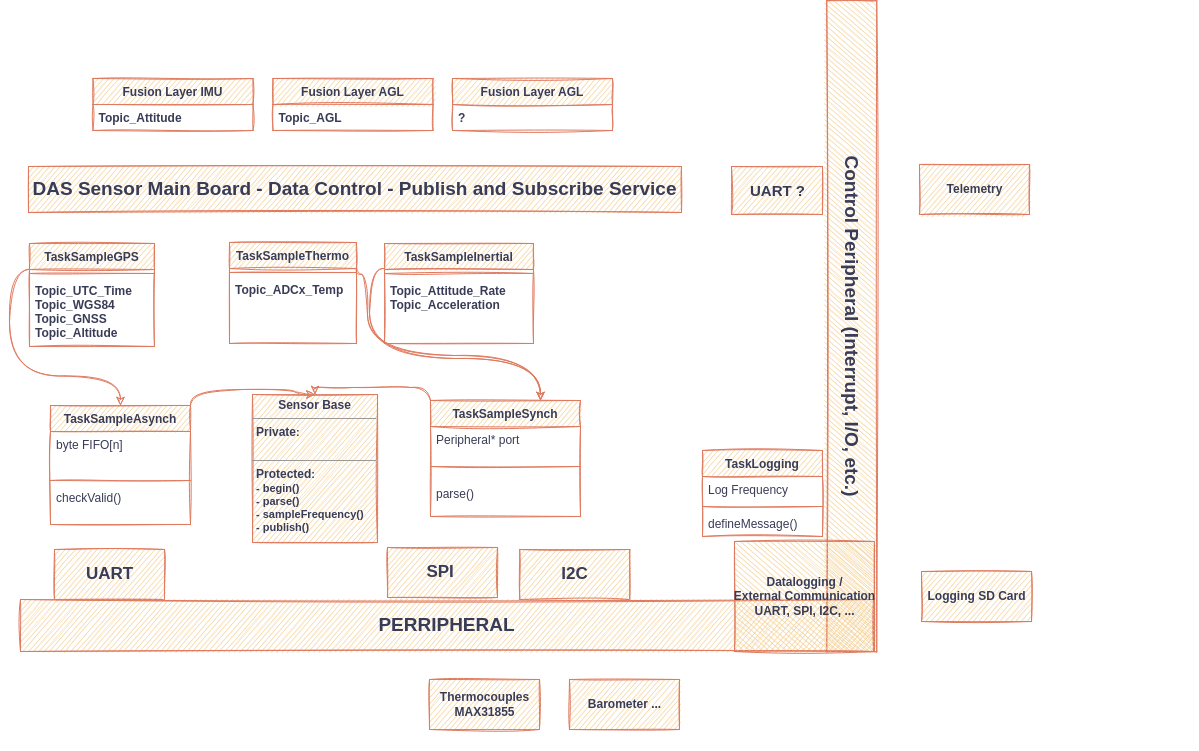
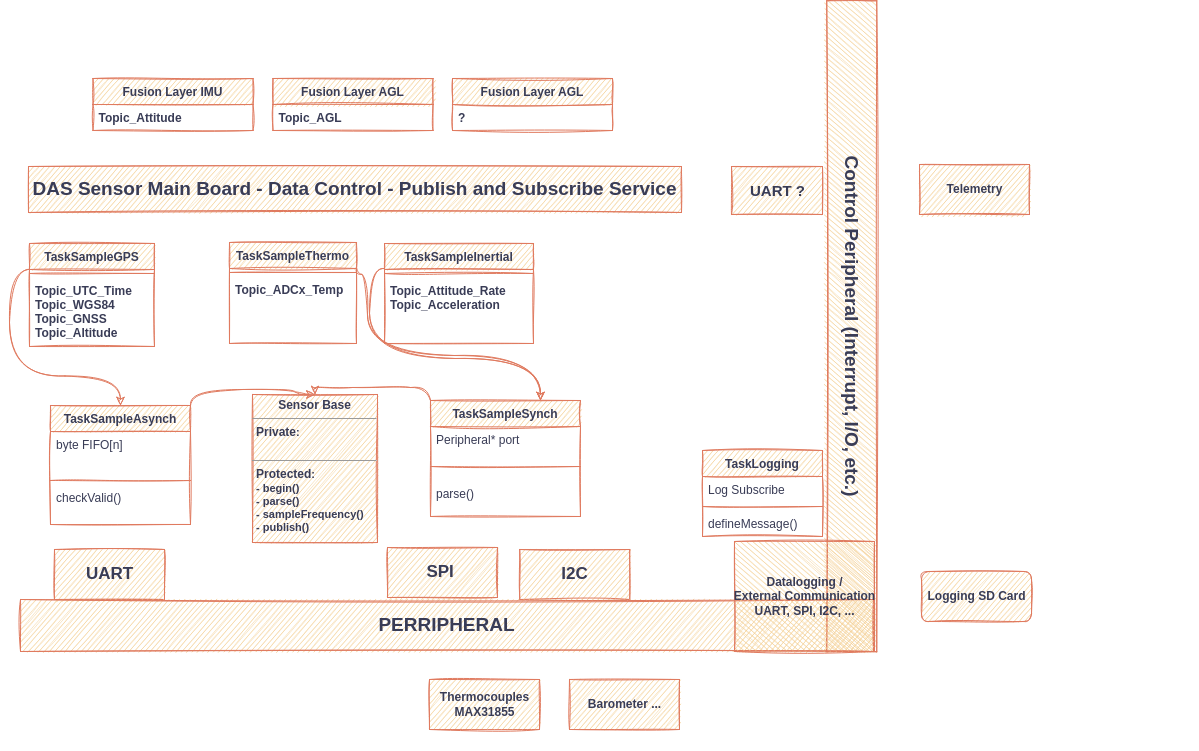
node "Log Frequency": label "Log Frequency" -> "Log Subscribe"
node "Logging SD Card": shape rectangle -> rounded rectangle
